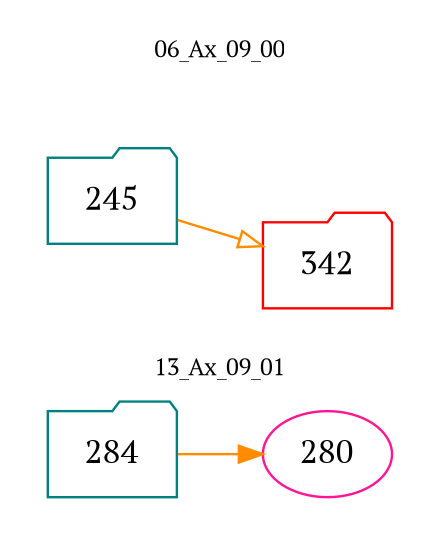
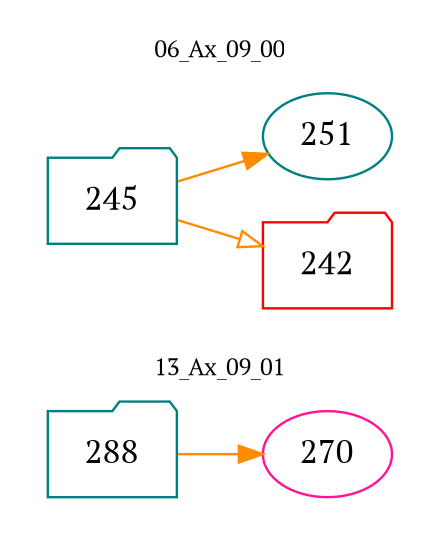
node "251": added
node "342": label "342" -> "242"
node "284": label "284" -> "288"
node "280": label "280" -> "270"
